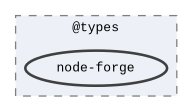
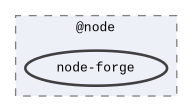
cluster "@types": label "@types" -> "@node"
